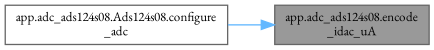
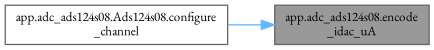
node "app.adc_ads124s08.Ads124s08.configure _adc": label "app.adc_ads124s08.Ads124s08.configure _adc" -> "app.adc_ads124s08.Ads124s08.configure _channel"
